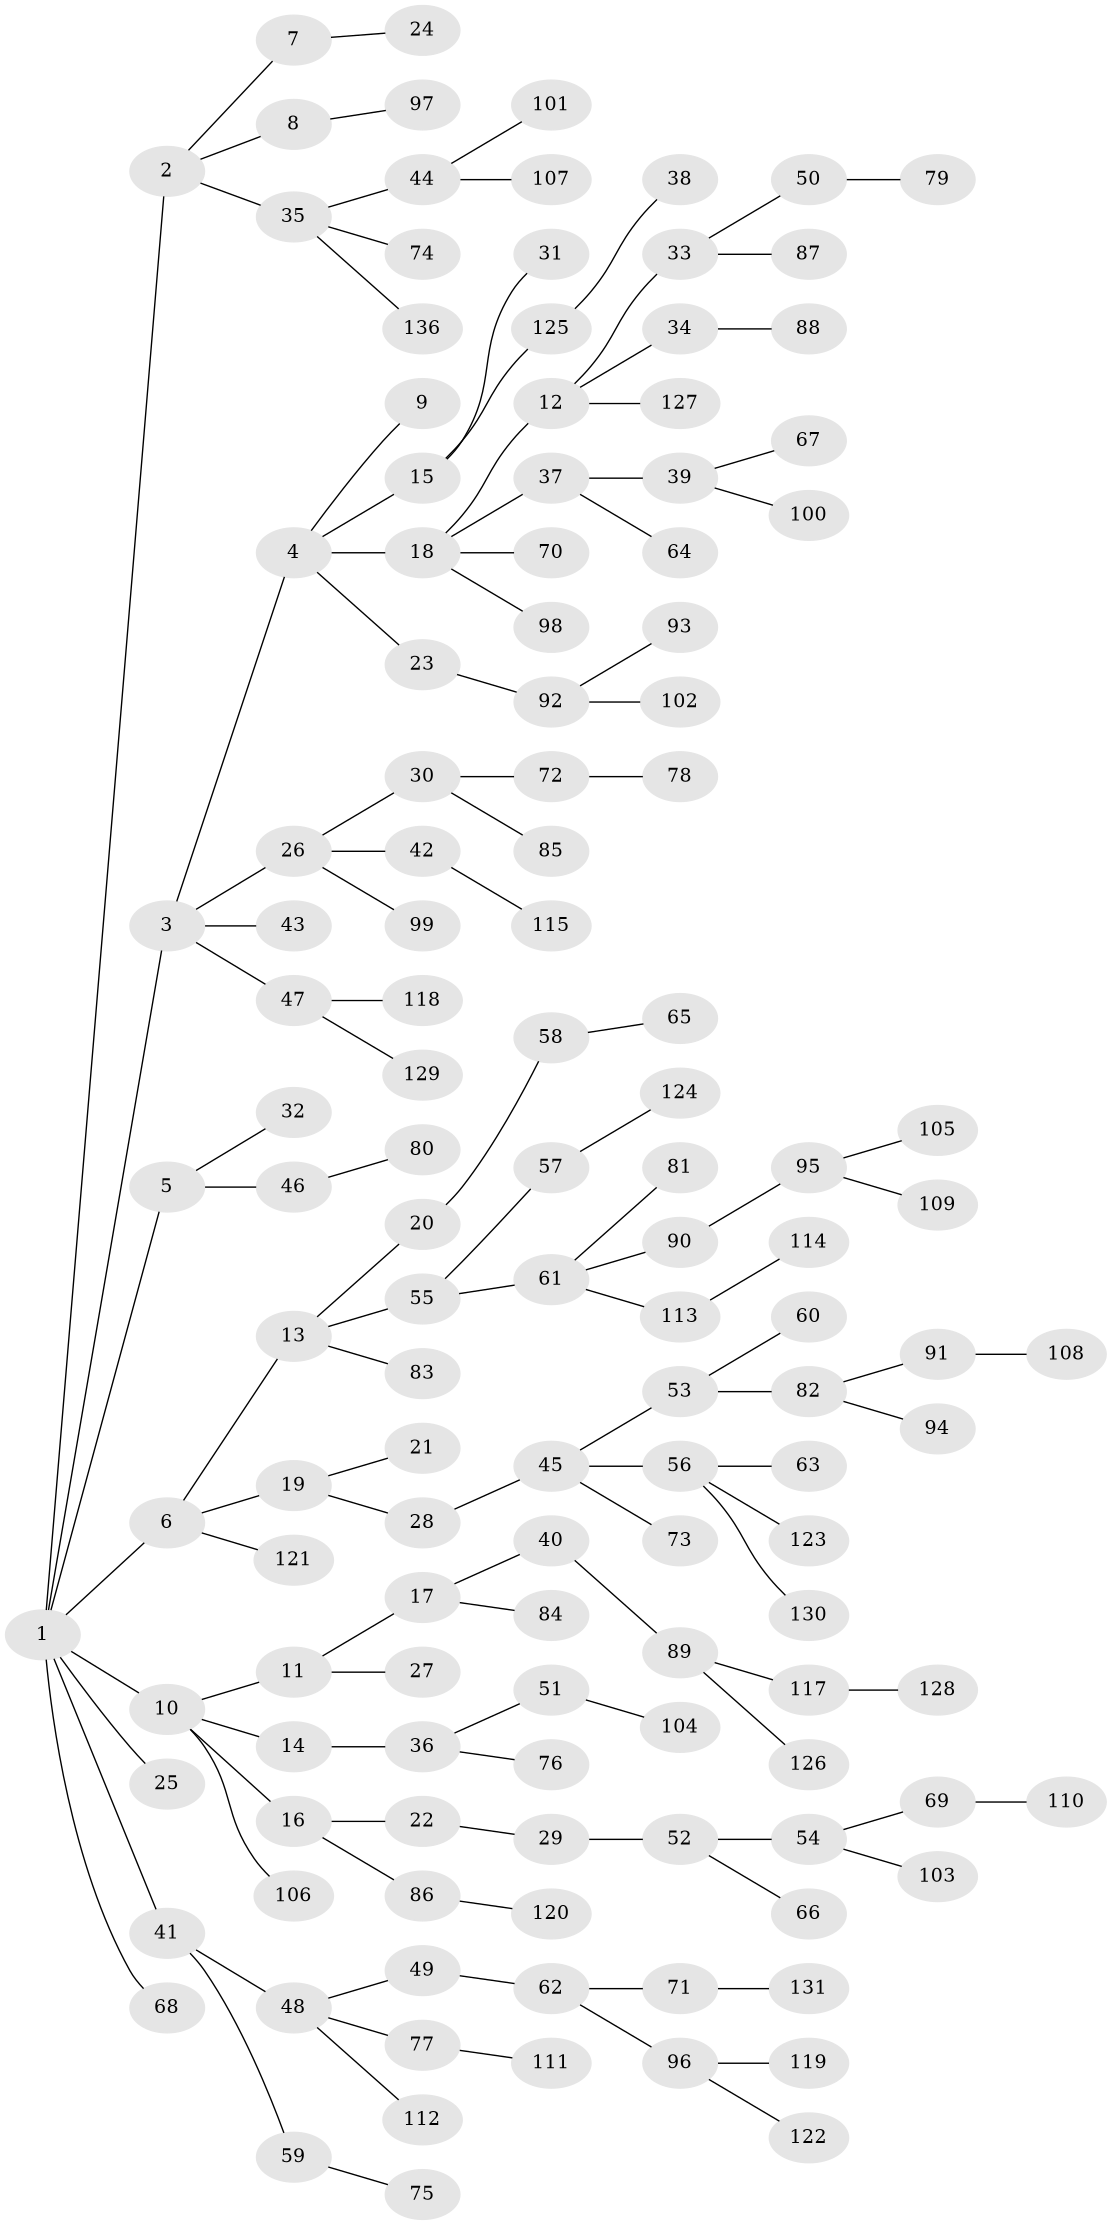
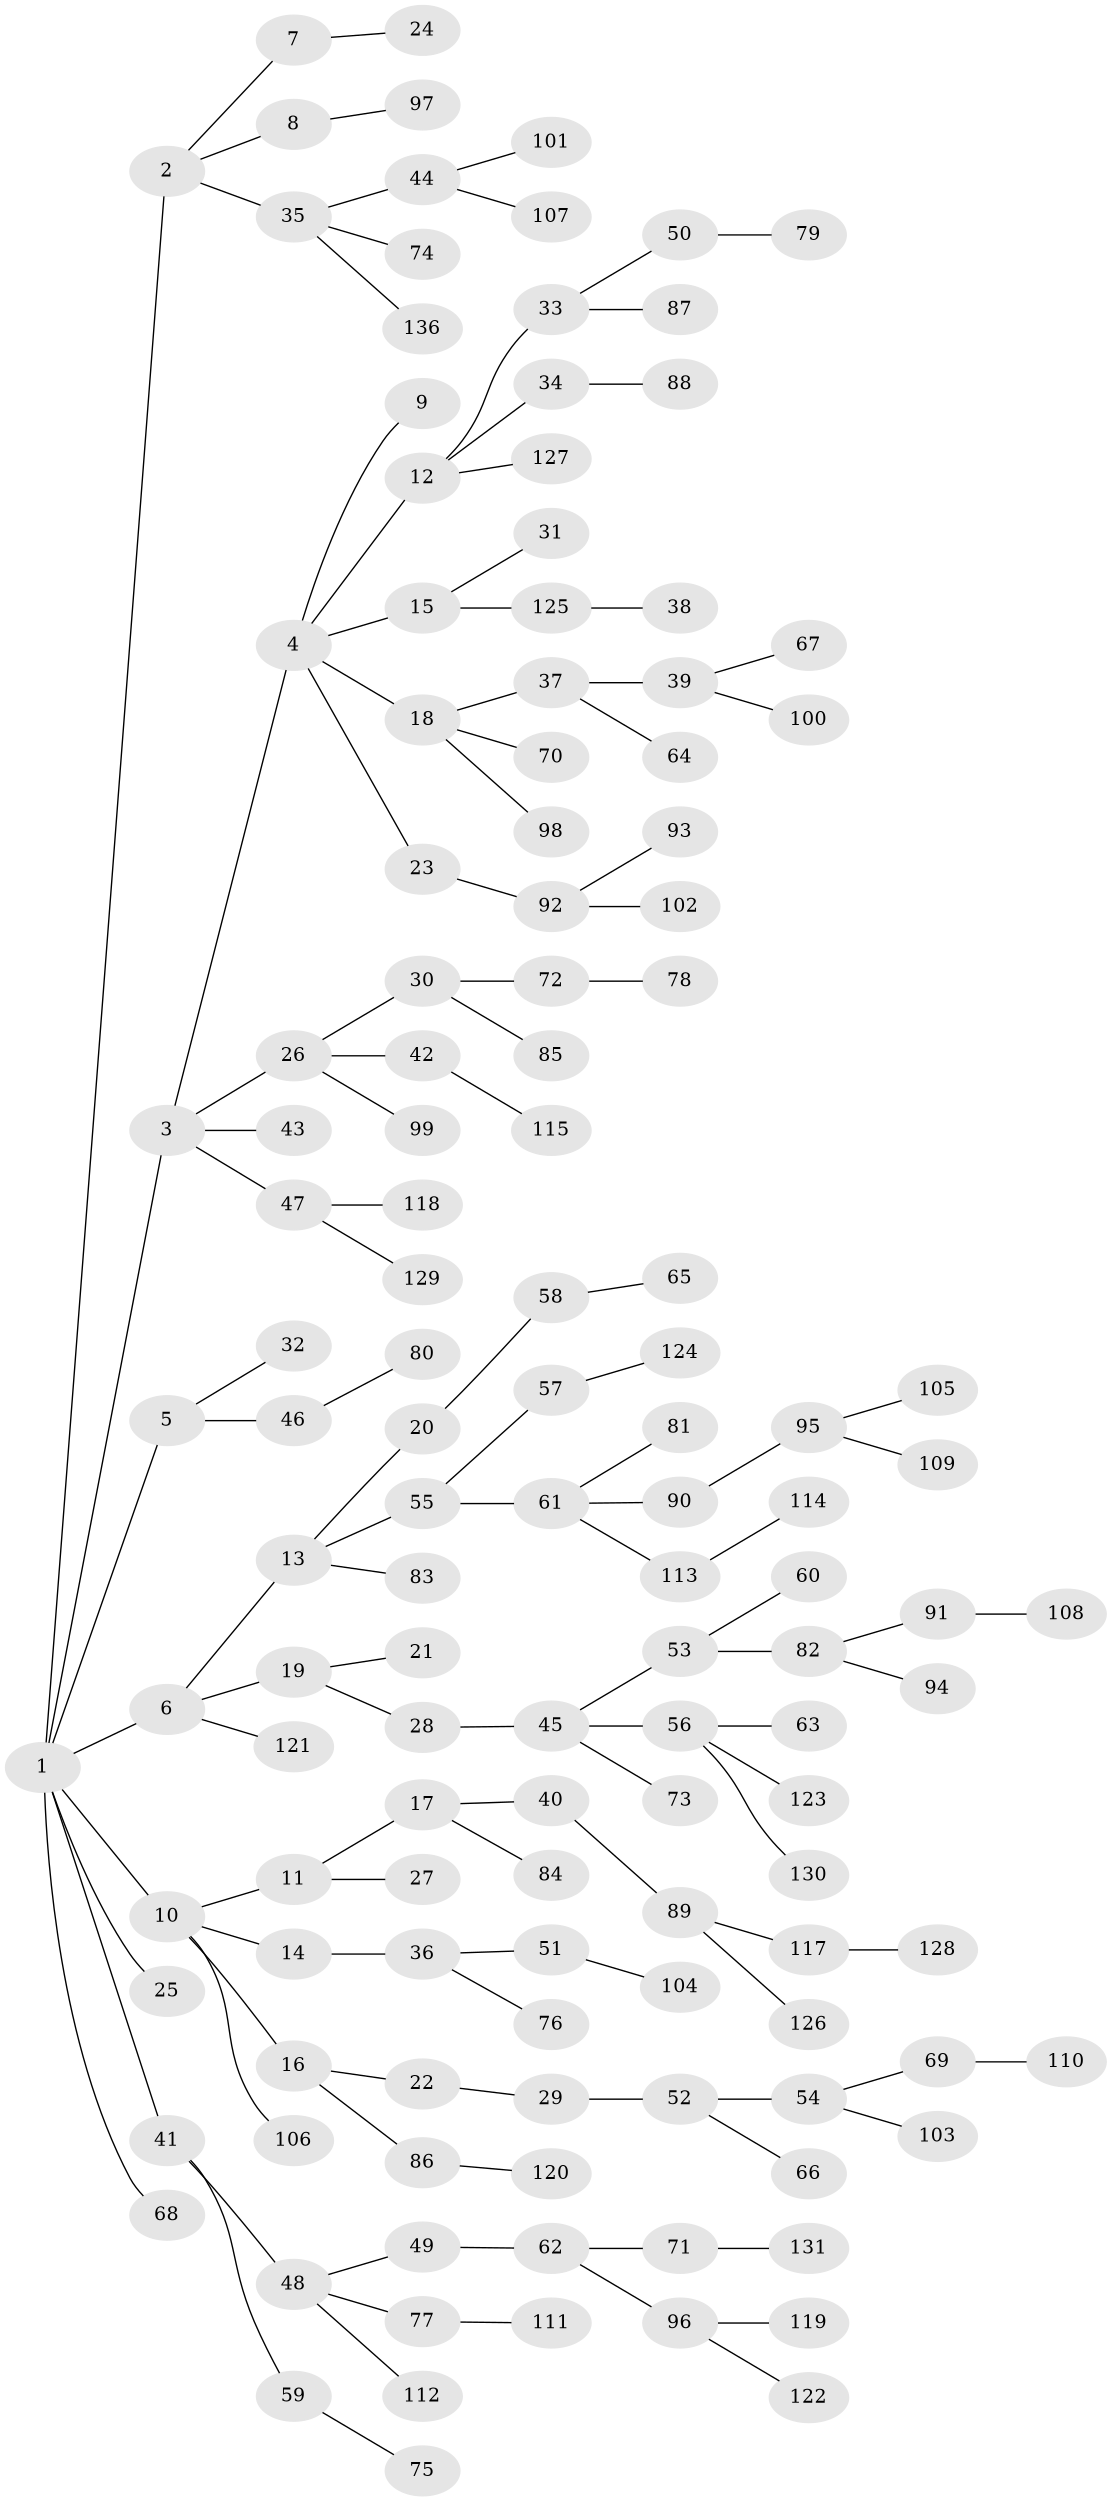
edge "12" -- "18": now "12" -- "4"
